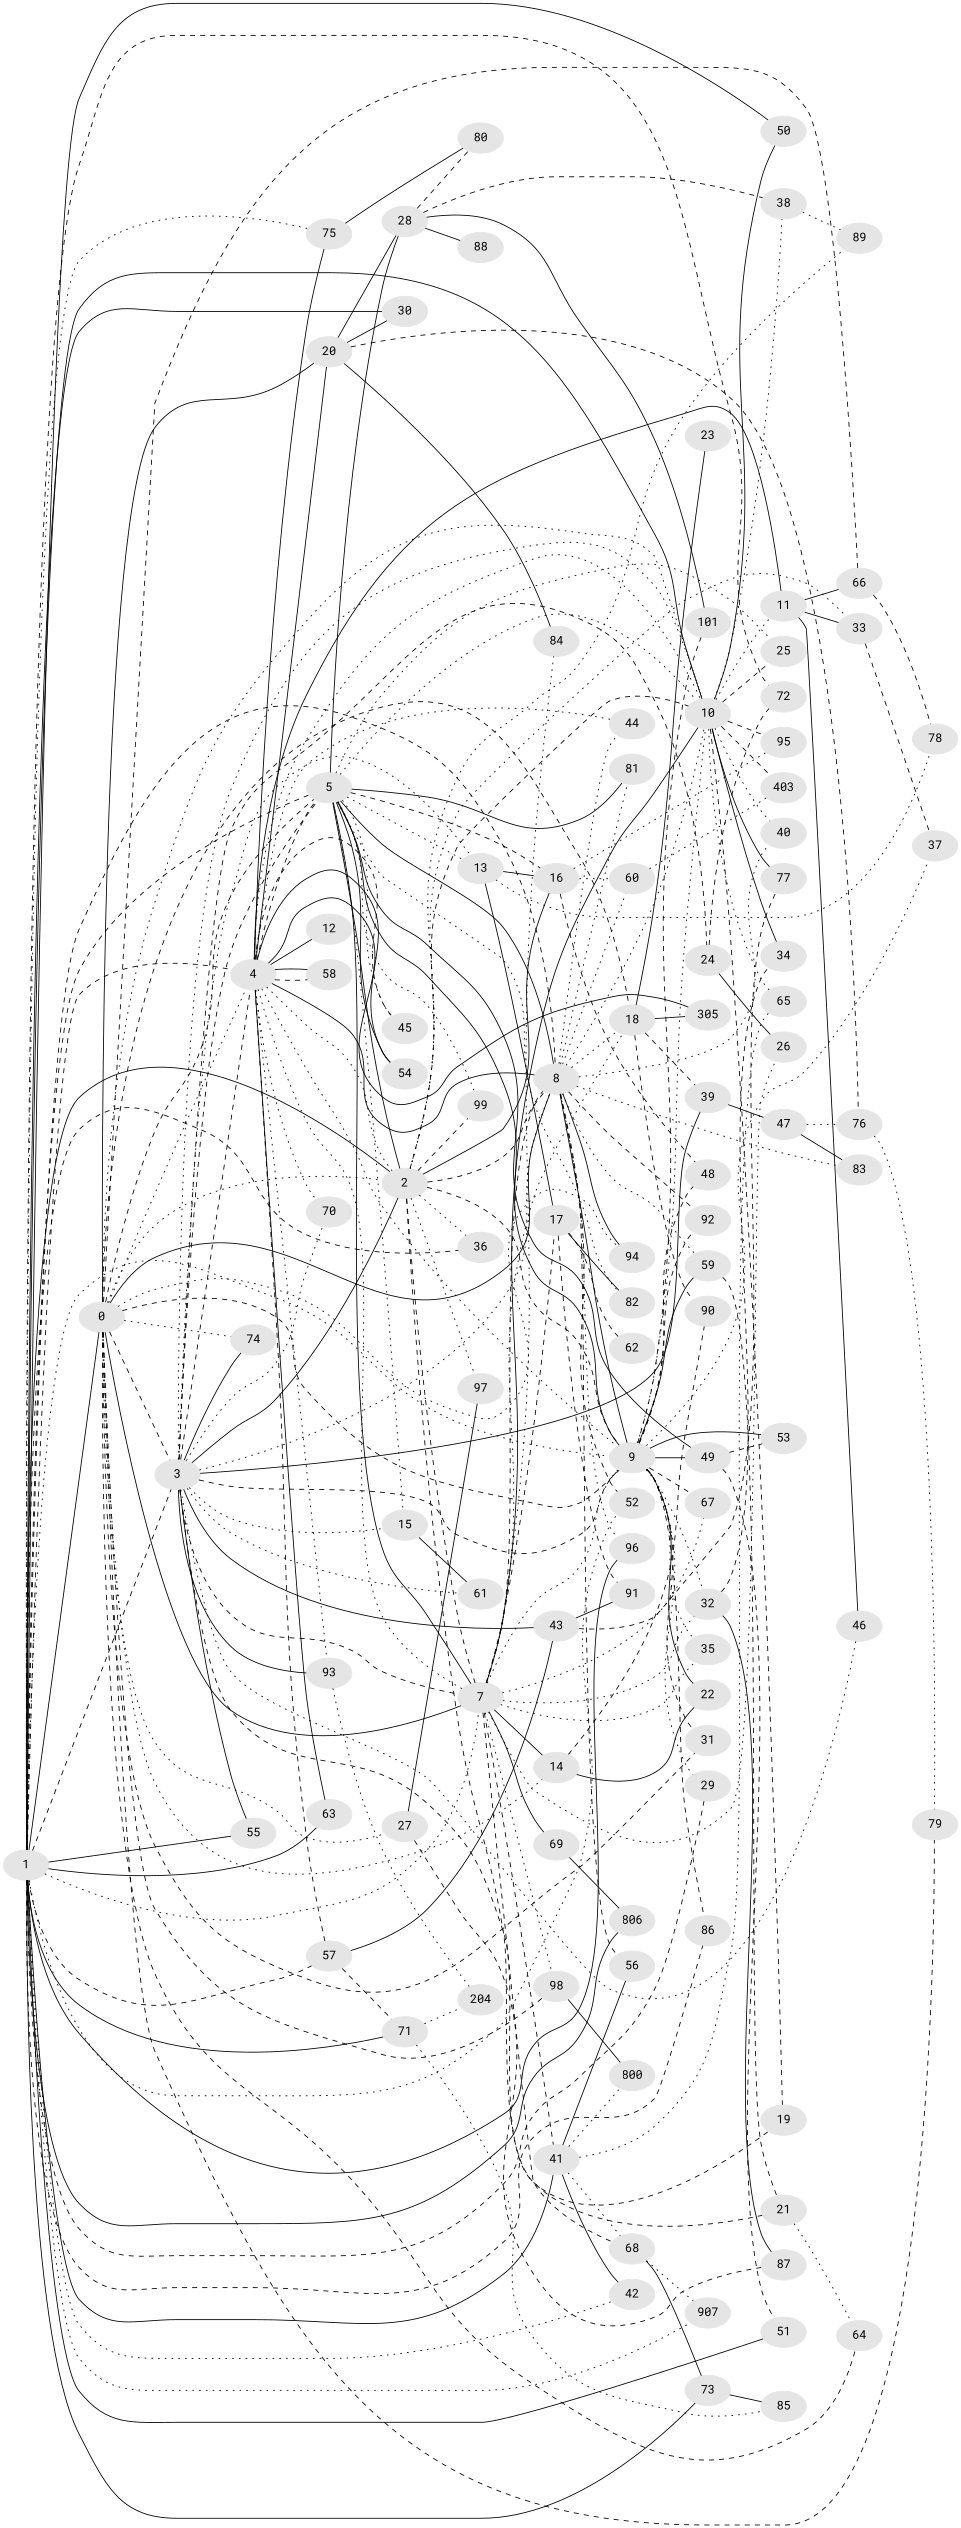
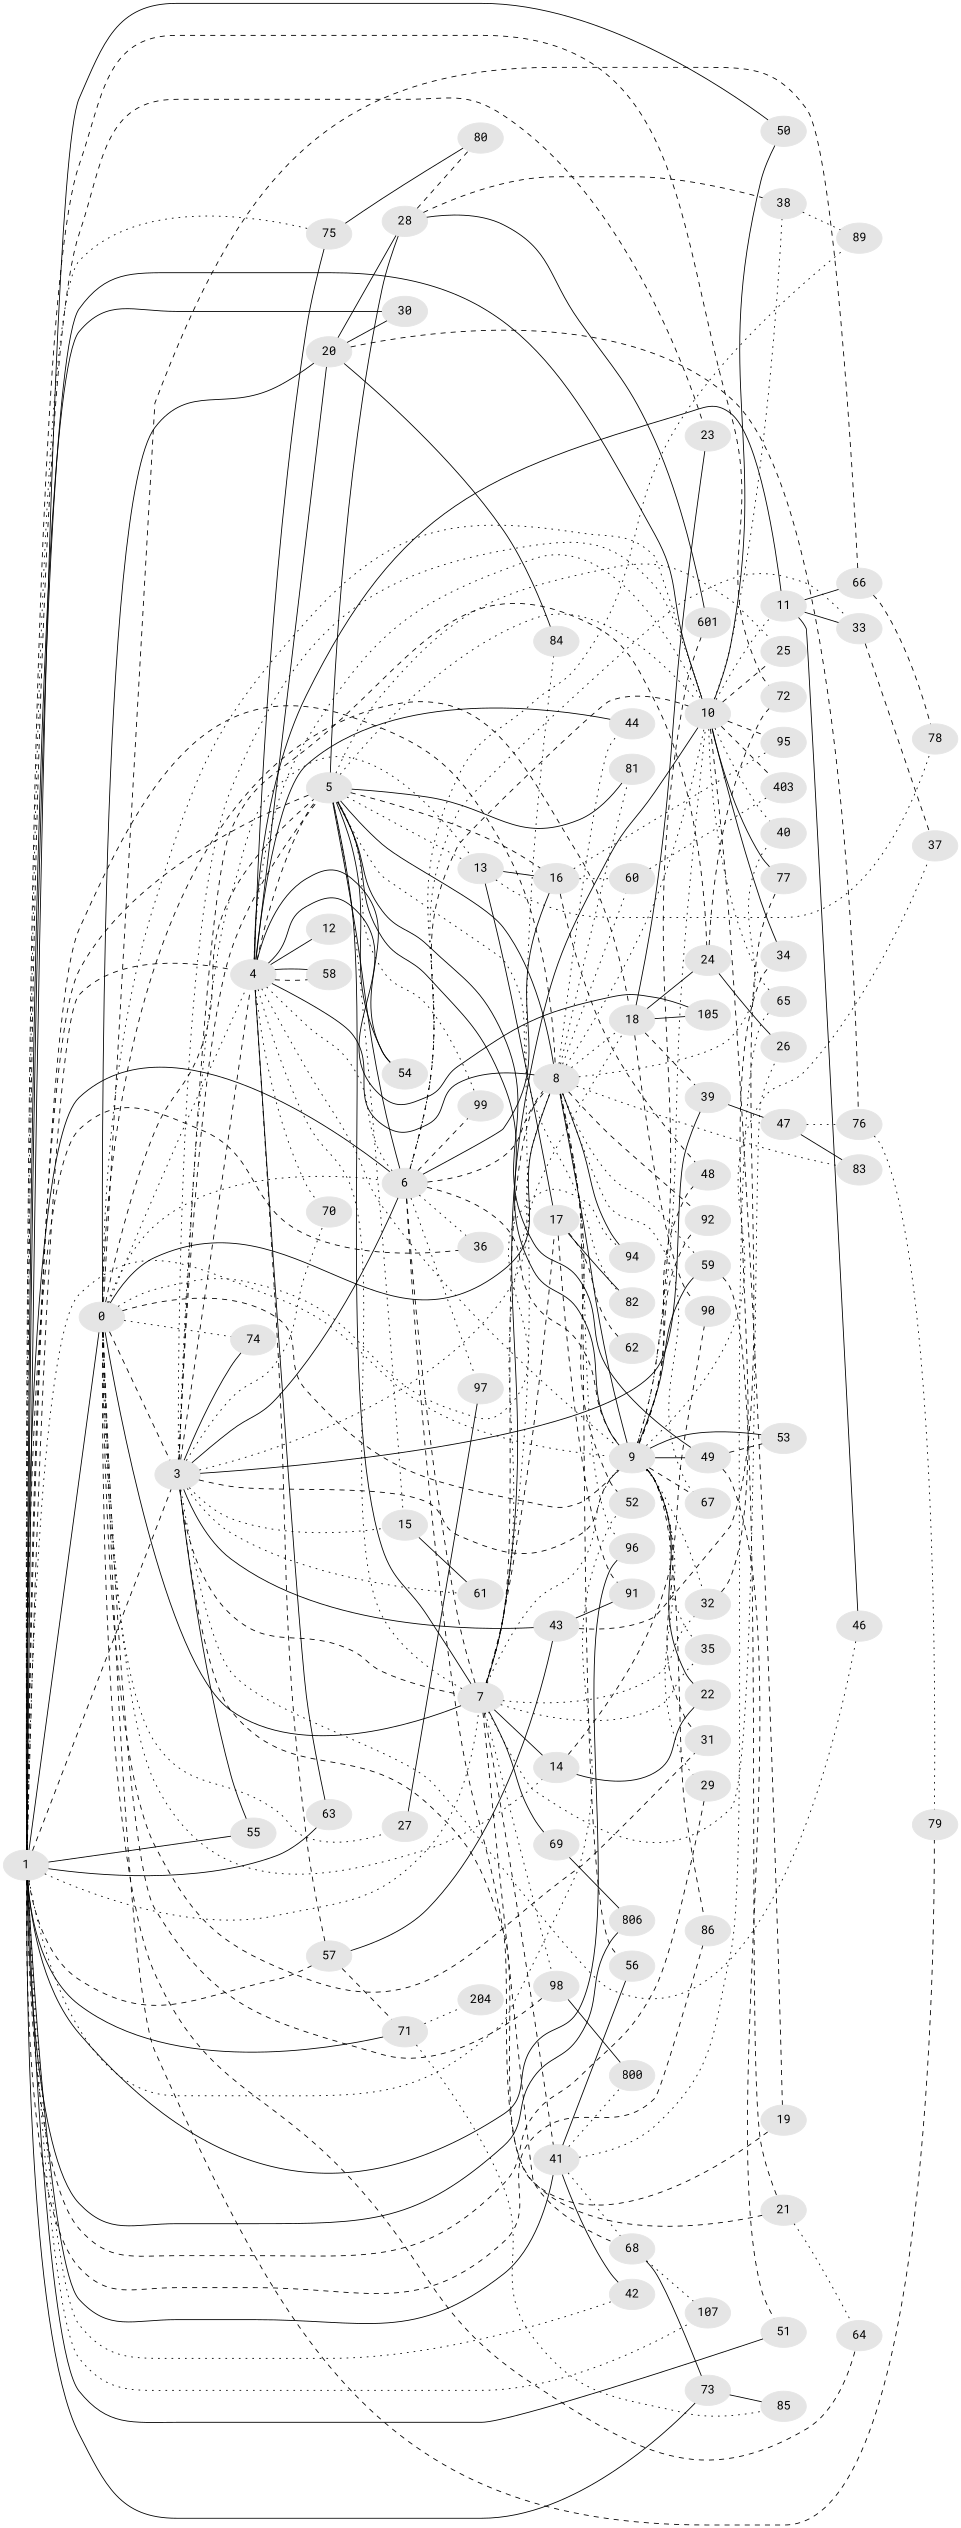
edge "23" -- "1": added
node "88": removed
node "101": label "101" -> "601"
edge "44" -- "4": style dotted -> solid
edge "24" -- "18": added
node "305": label "305" -> "105"
node "45": removed
node "2": label "2" -> "6"
edge "67" -- "7": now "67" -- "8"
node "93": removed
node "87": removed
node "907": label "907" -> "107"
